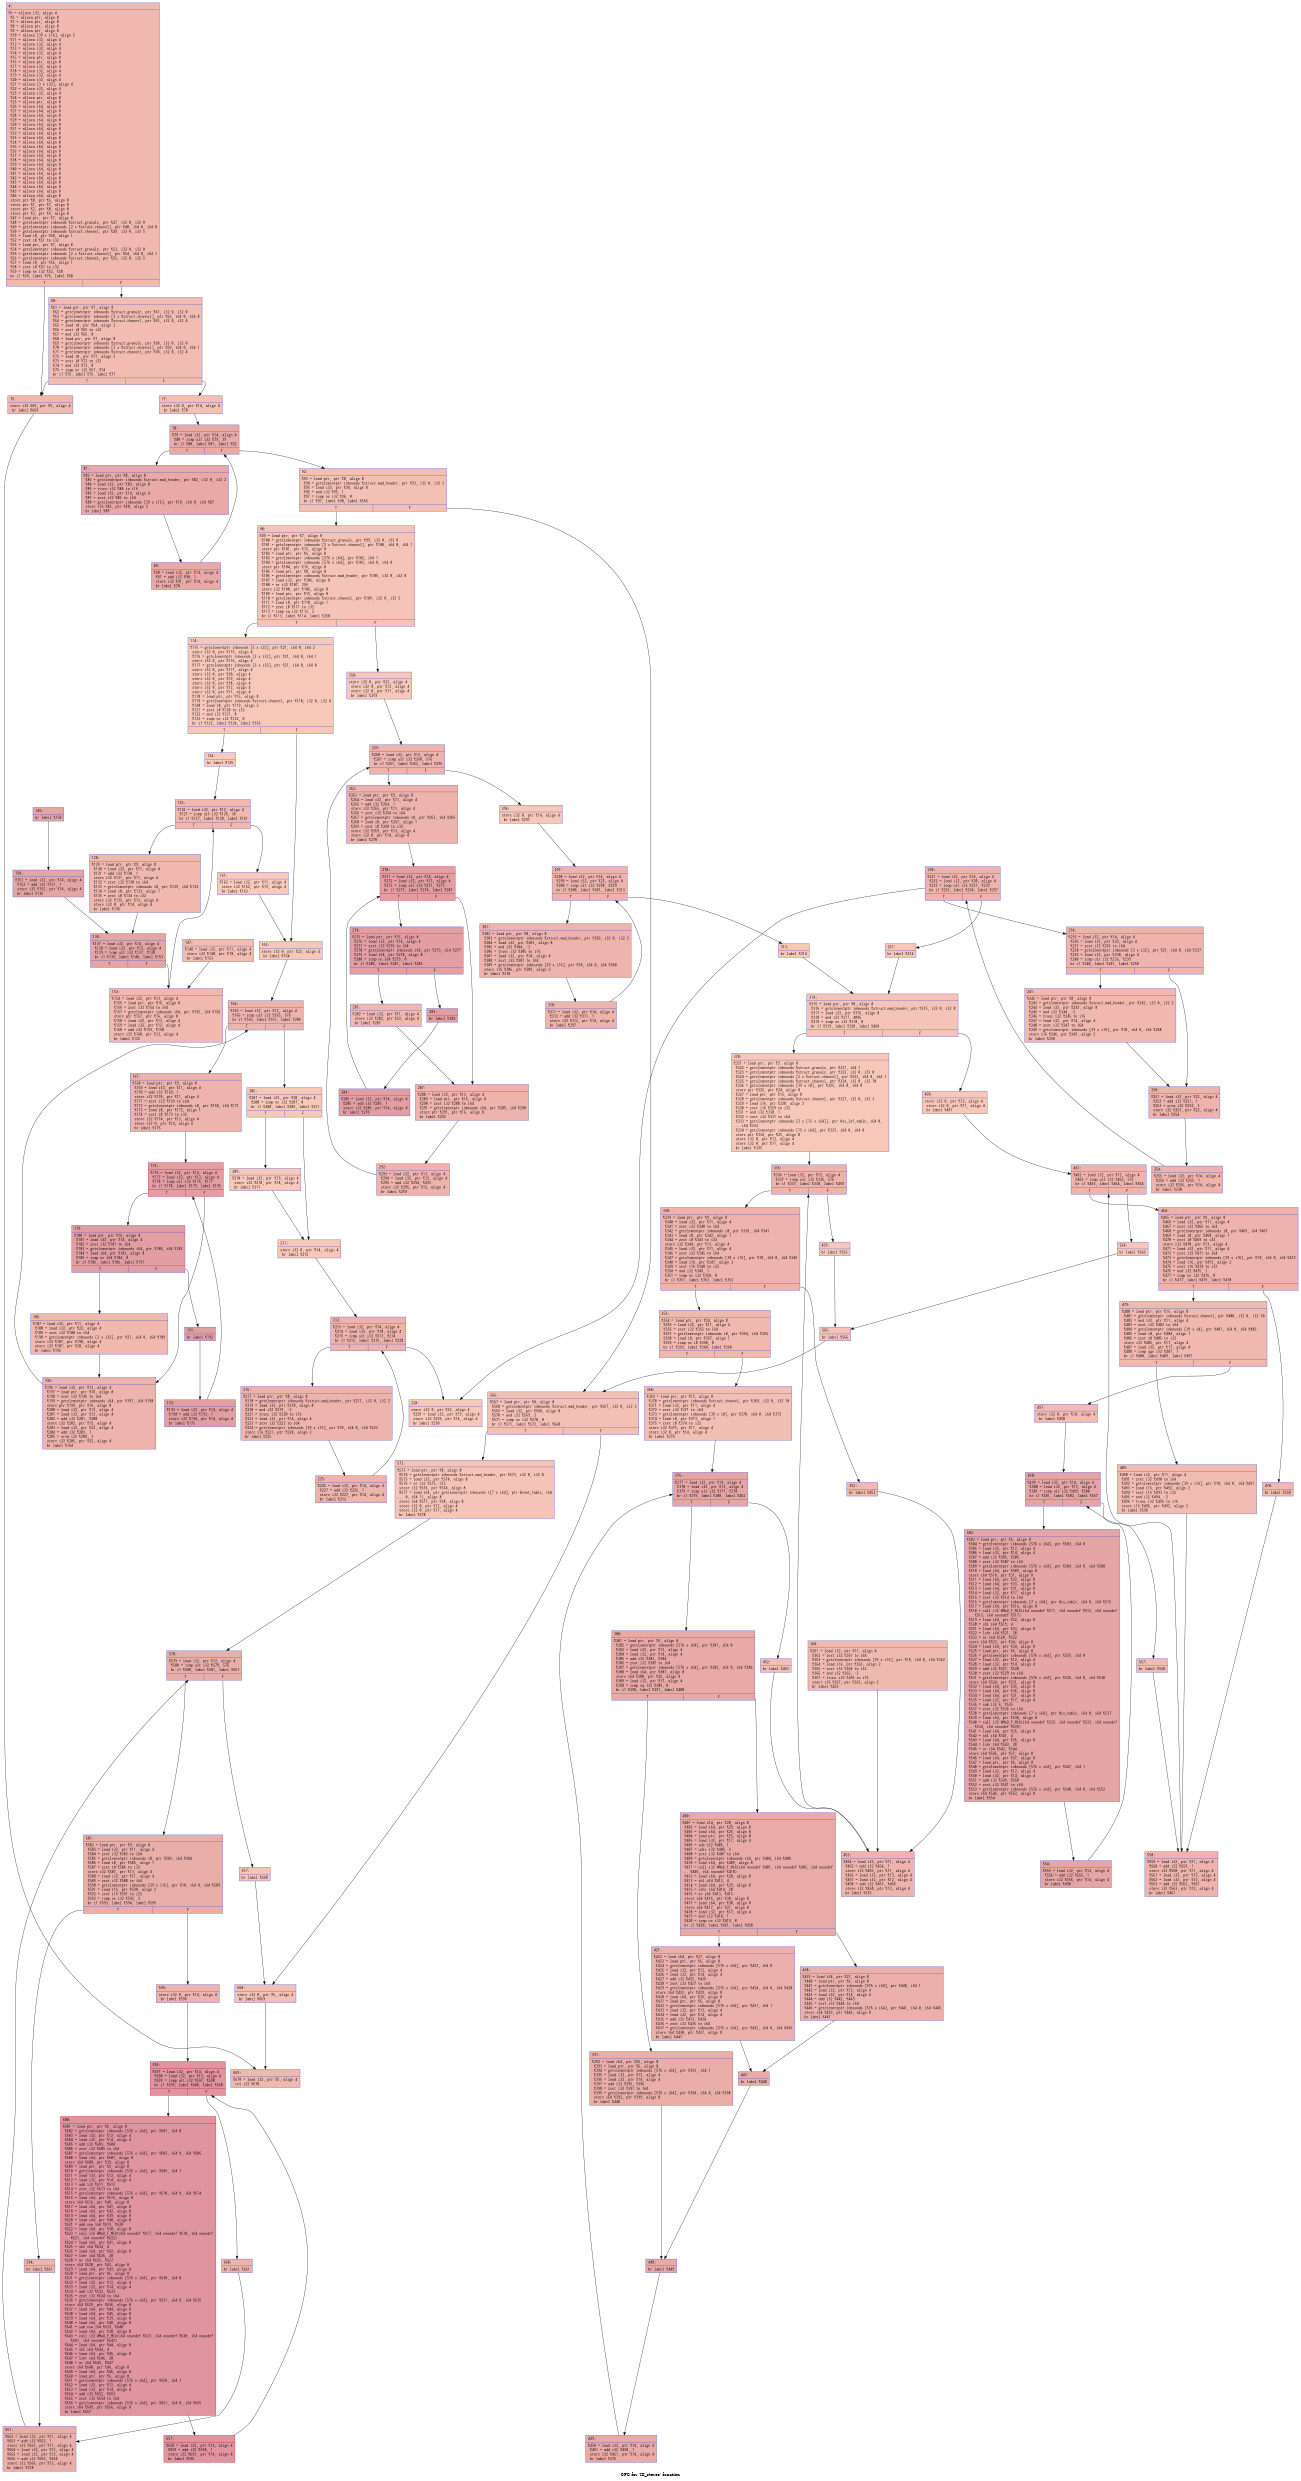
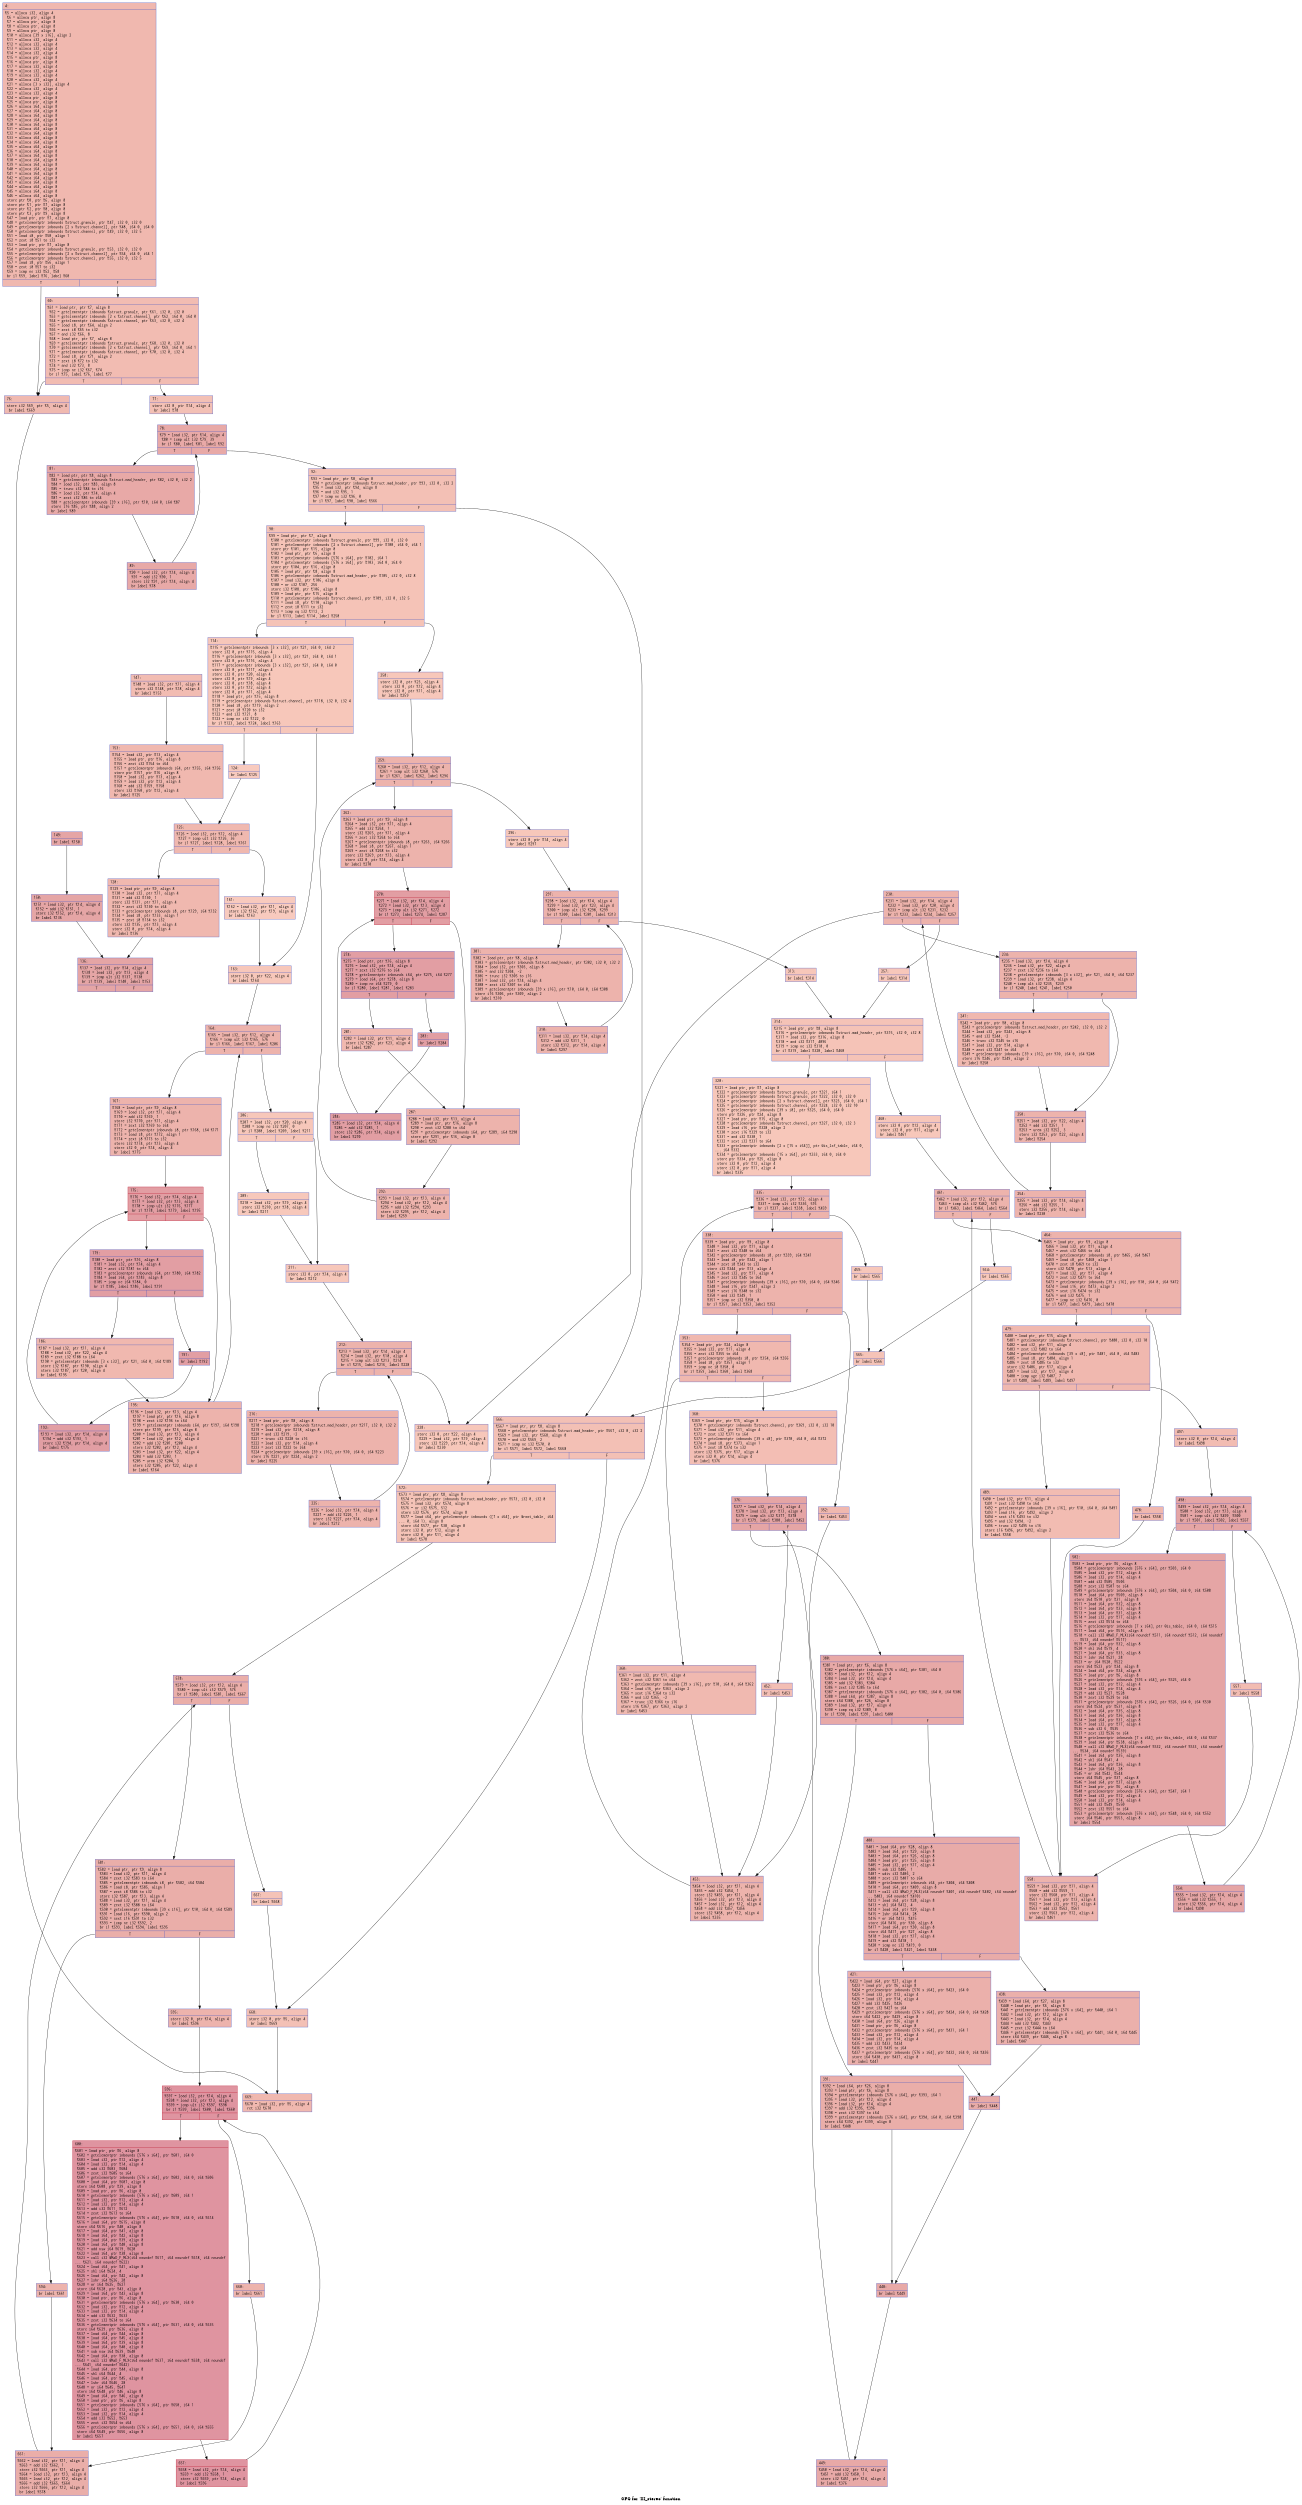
edge "136:" -> "153:": removed
edge "353:" -> "360:": added
